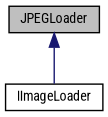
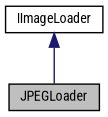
edge "IImageLoader" -> "JPEGLoader": reversed
